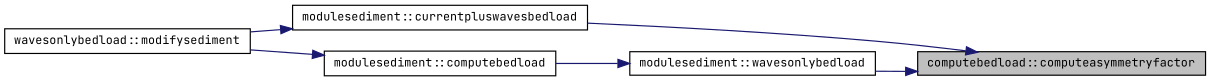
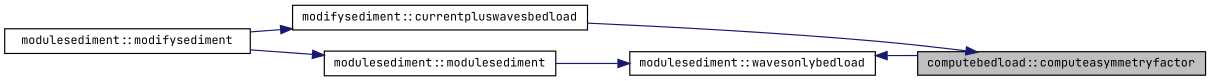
node "modulesediment::currentpluswavesbedload": label "modulesediment::currentpluswavesbedload" -> "modifysediment::currentpluswavesbedload"
node "wavesonlybedload::modifysediment": label "wavesonlybedload::modifysediment" -> "modulesediment::modifysediment"
node "modulesediment::computebedload": label "modulesediment::computebedload" -> "modulesediment::modulesediment"
edge "modulesediment::wavesonlybedload" -> "computebedload::computeasymmetryfactor": reversed
